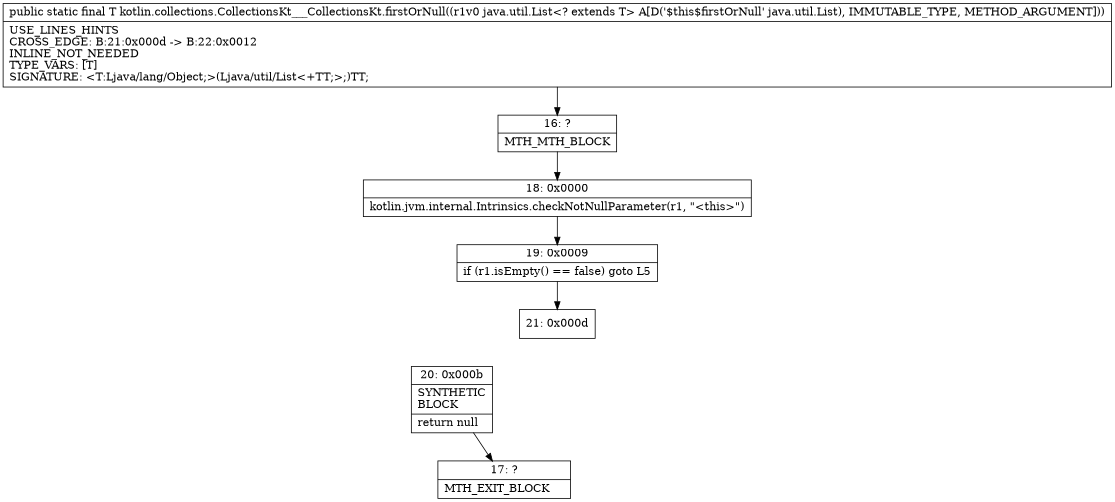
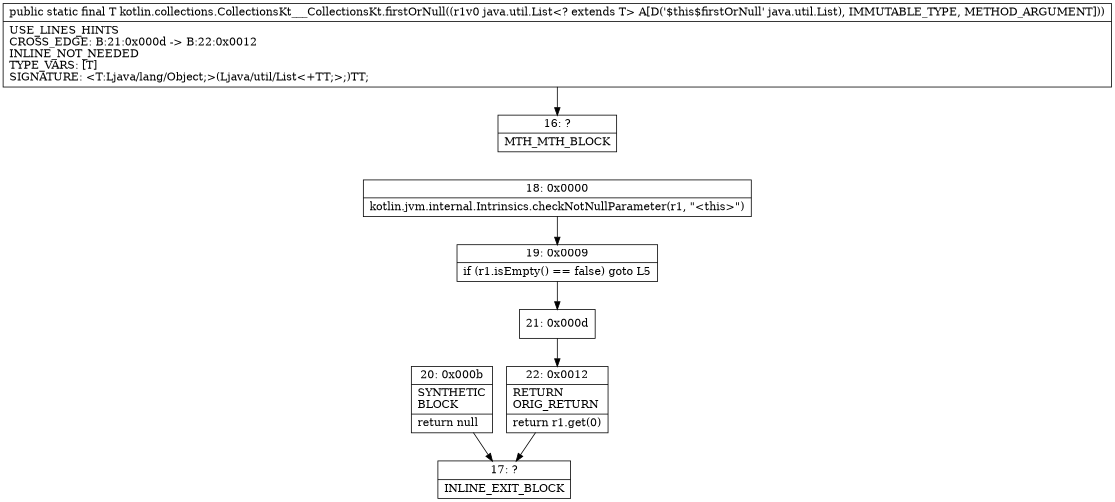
edge "16: ?" -> "18: 0x0000": removed
node "22: 0x0012": added
node "17: ?": text "MTH_EXIT_BLOCK" -> "INLINE_EXIT_BLOCK"
